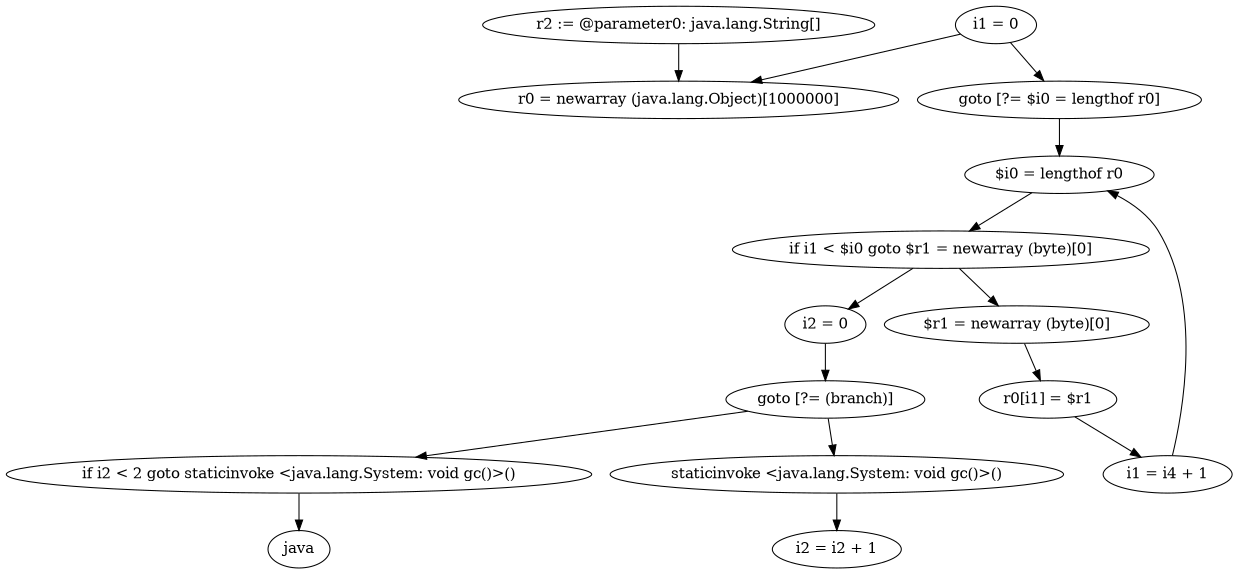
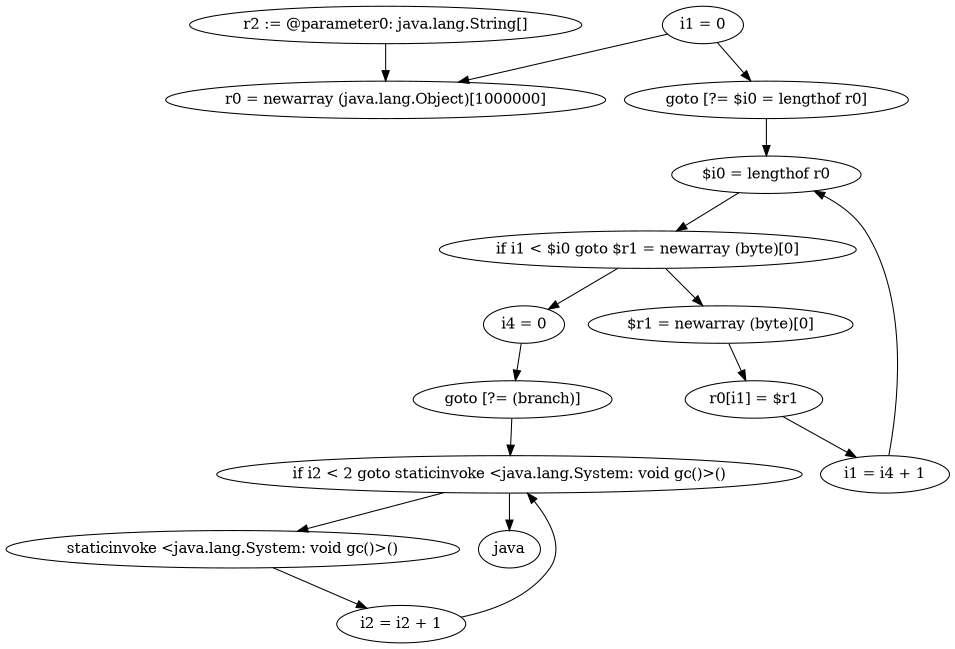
node "i2 = 0": label "i2 = 0" -> "i4 = 0"
edge "goto [?= (branch)]" -> "staticinvoke <java.lang.System: void gc()>()": now "if i2 < 2 goto staticinvoke <java.lang.System: void gc()>()" -> "staticinvoke <java.lang.System: void gc()>()"
edge "i2 = i2 + 1" -> "if i2 < 2 goto staticinvoke <java.lang.System: void gc()>()": added
